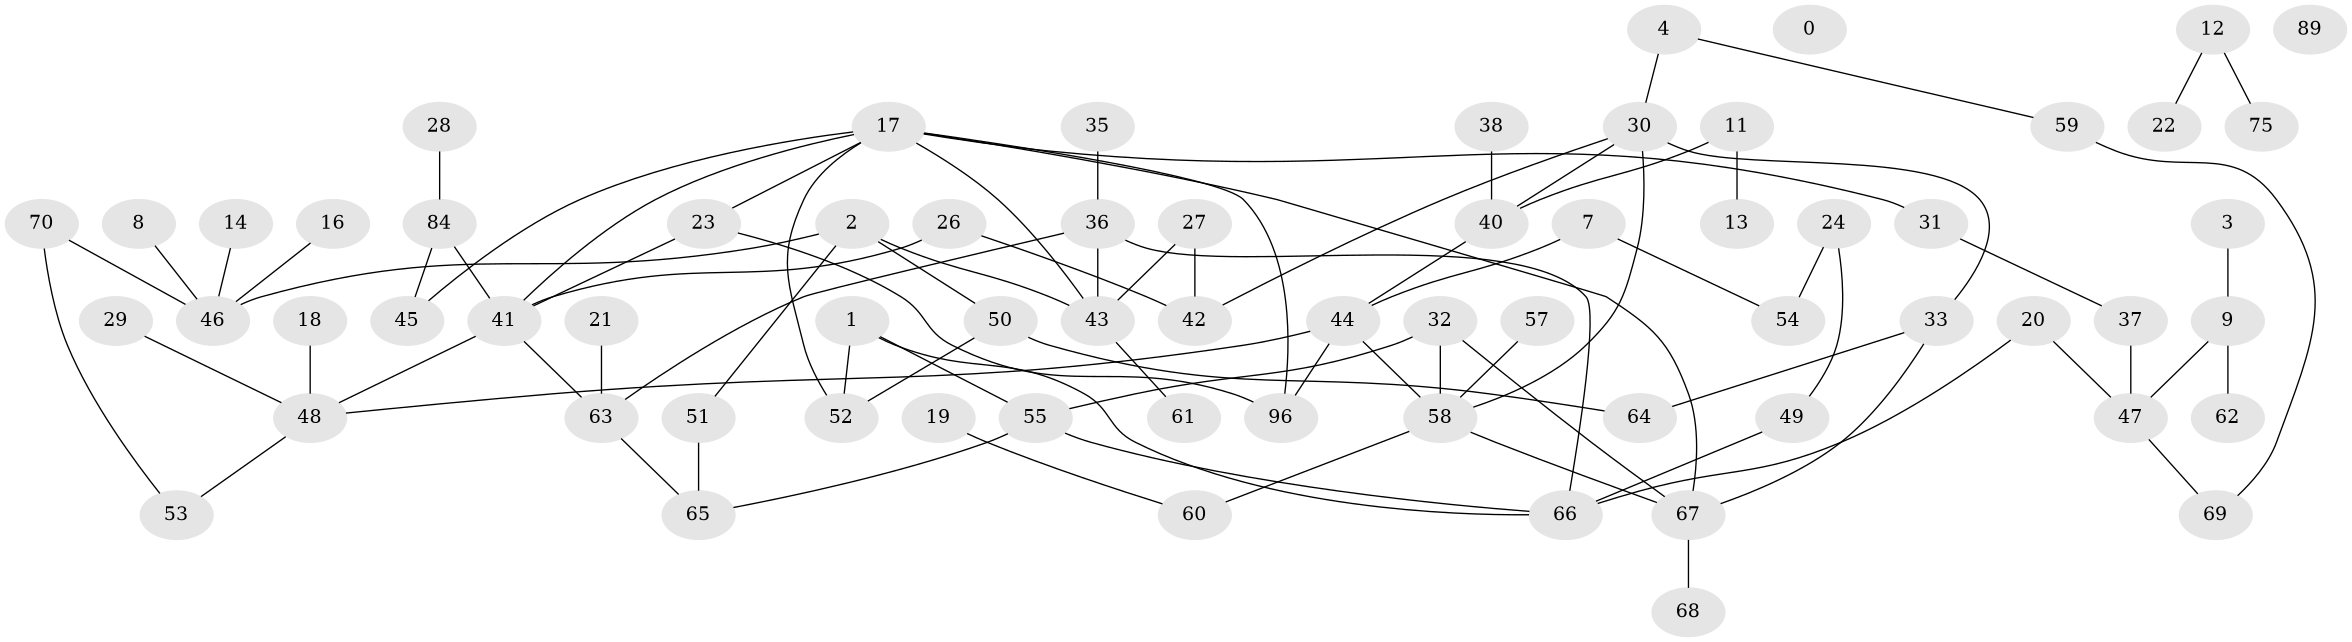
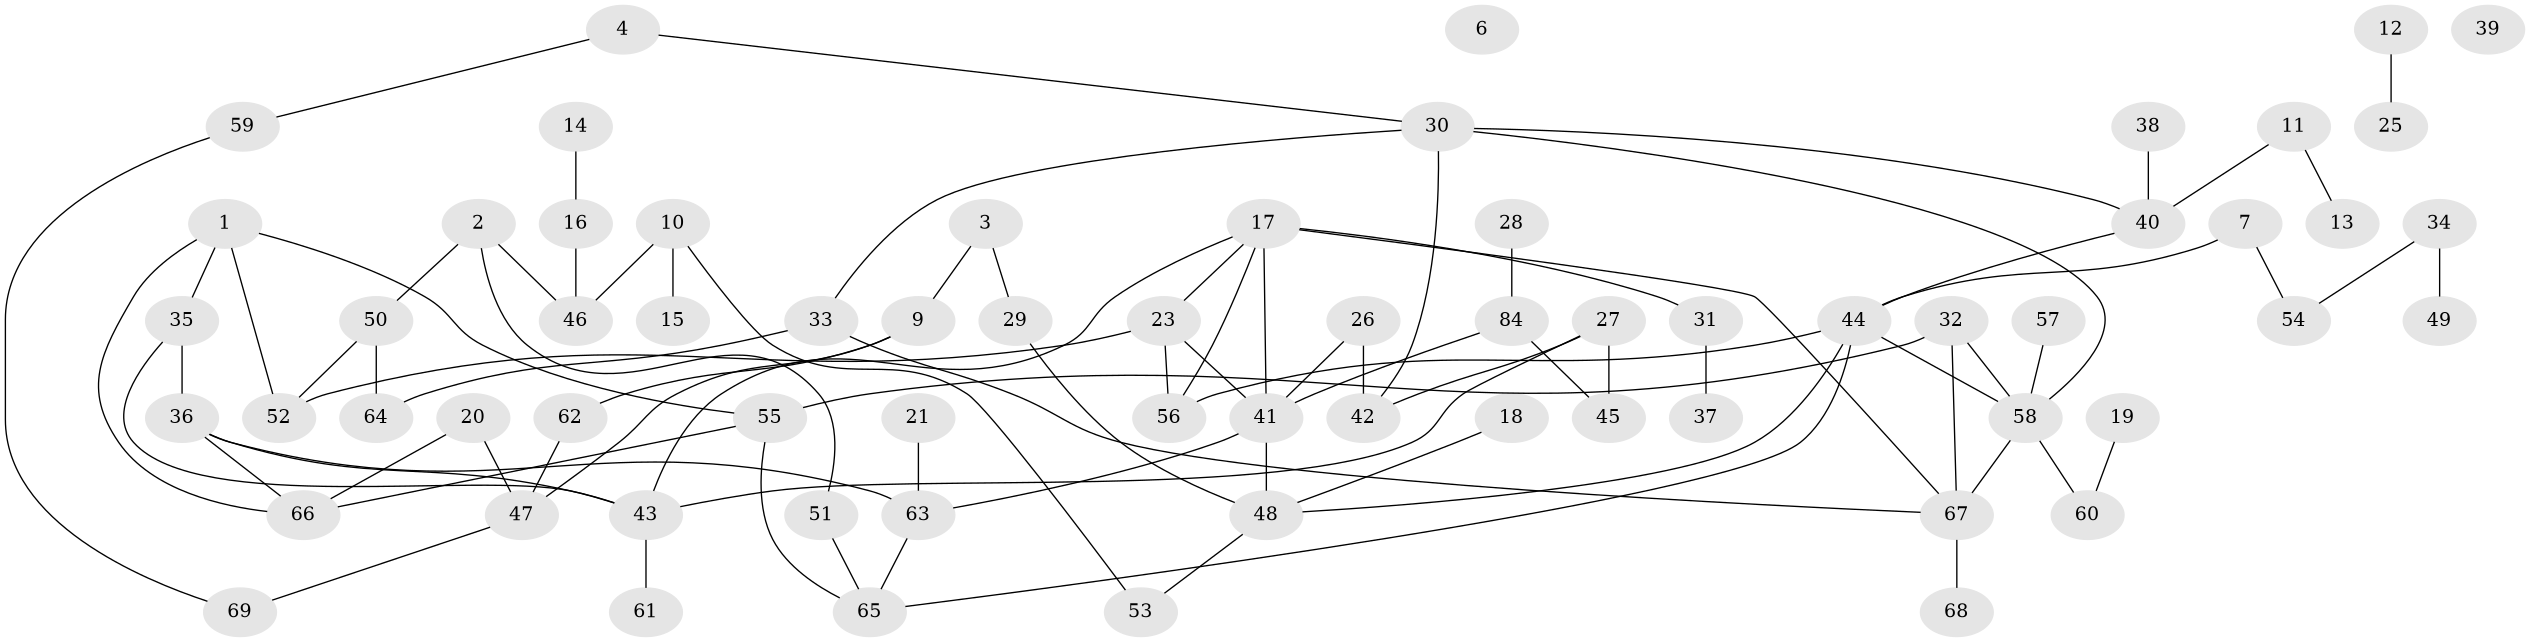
node "0": label "0" -> "6"
node "89": label "89" -> "39"
node "22": removed
node "75": label "75" -> "25"
edge "17" -- "45": now "27" -- "45"
node "70": label "70" -> "10"
node "8": removed
node "24": label "24" -> "34"
edge "17" -- "52": now "23" -- "52"
edge "14" -- "46": now "14" -- "16"
edge "2" -- "43": now "35" -- "43"
edge "1" -- "35": added
edge "3" -- "29": added
node "15": added
edge "37" -- "47": now "62" -- "47"
node "96": label "96" -> "56"
edge "49" -- "66": removed
edge "44" -- "65": added
